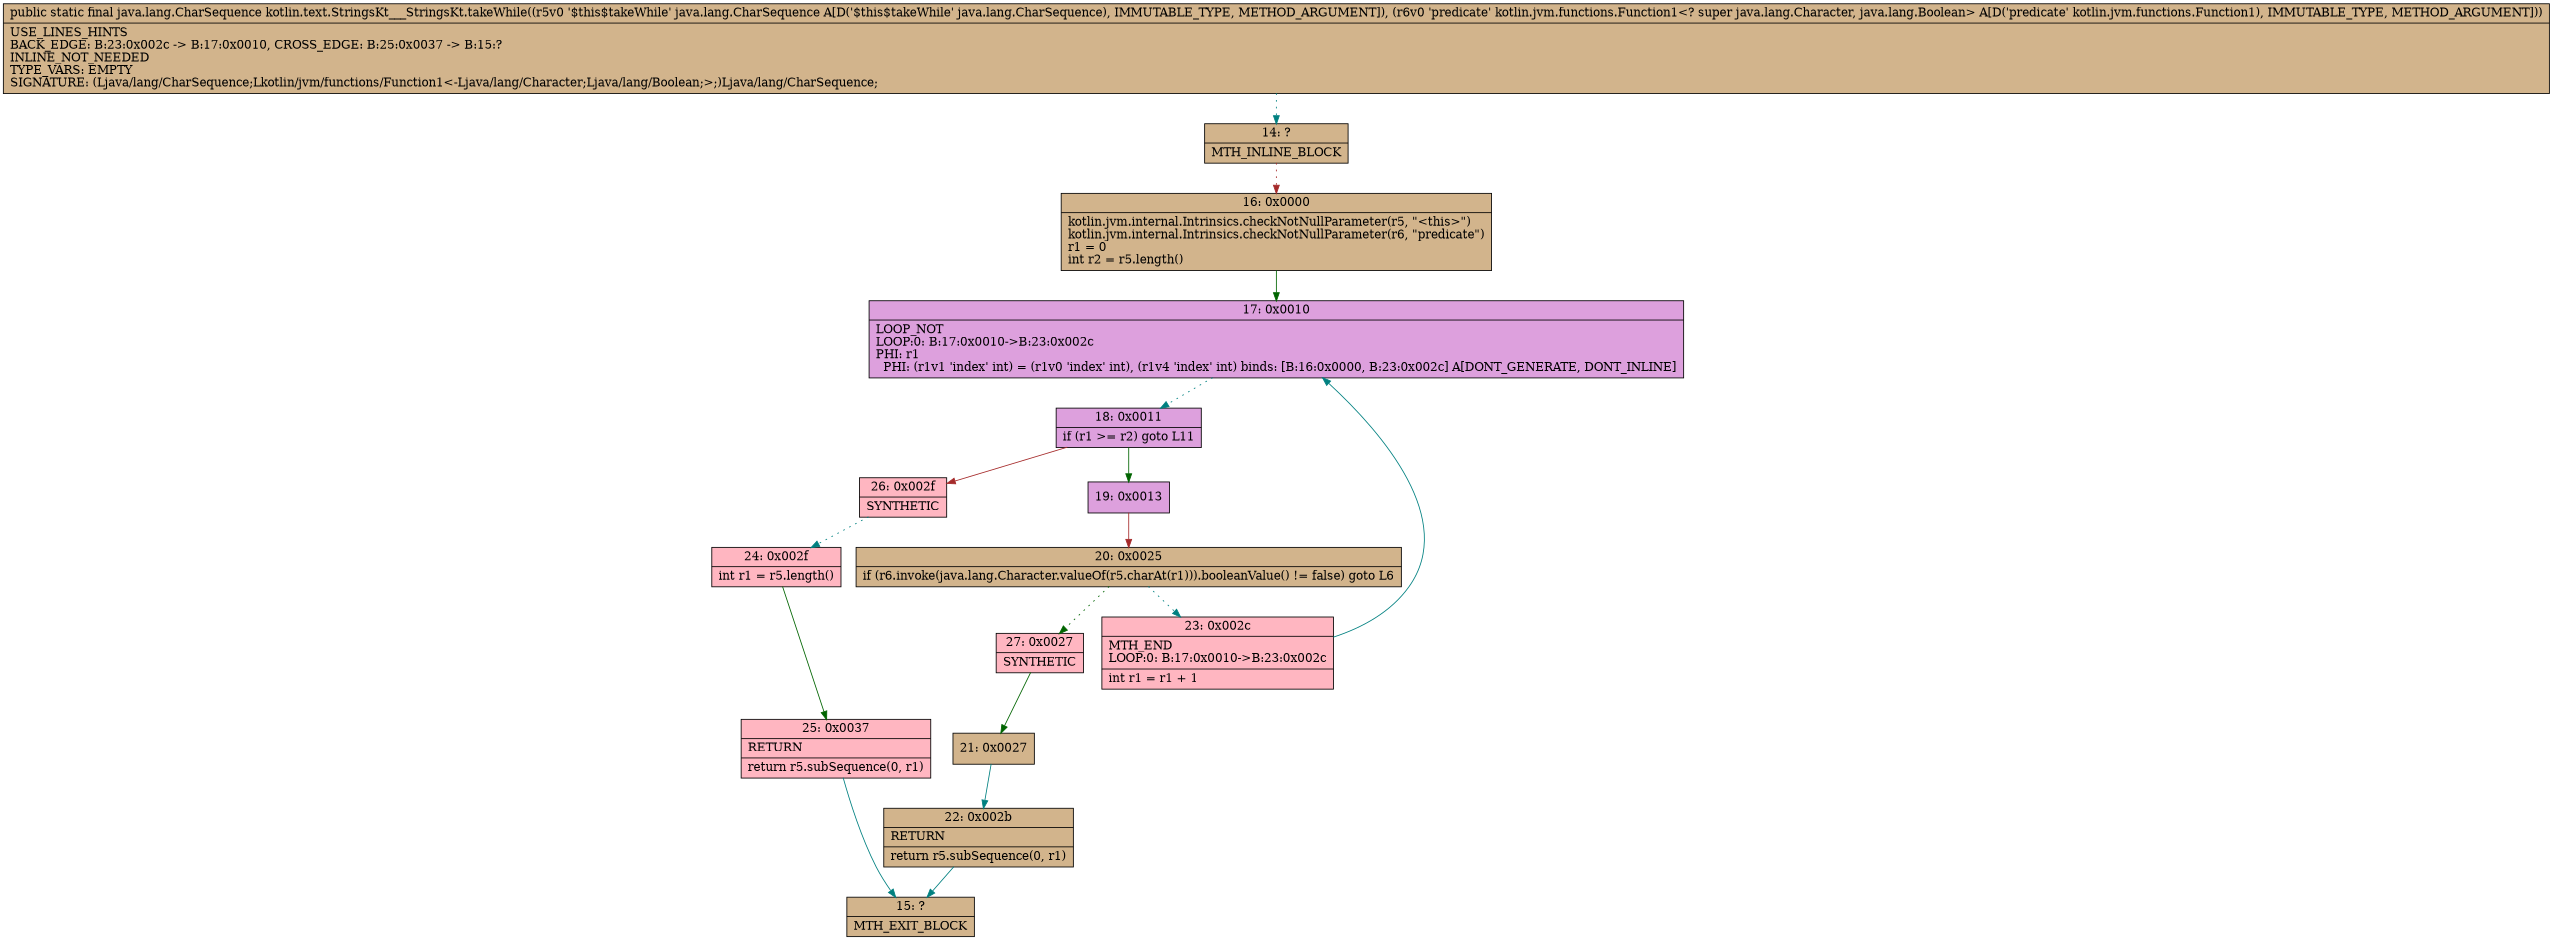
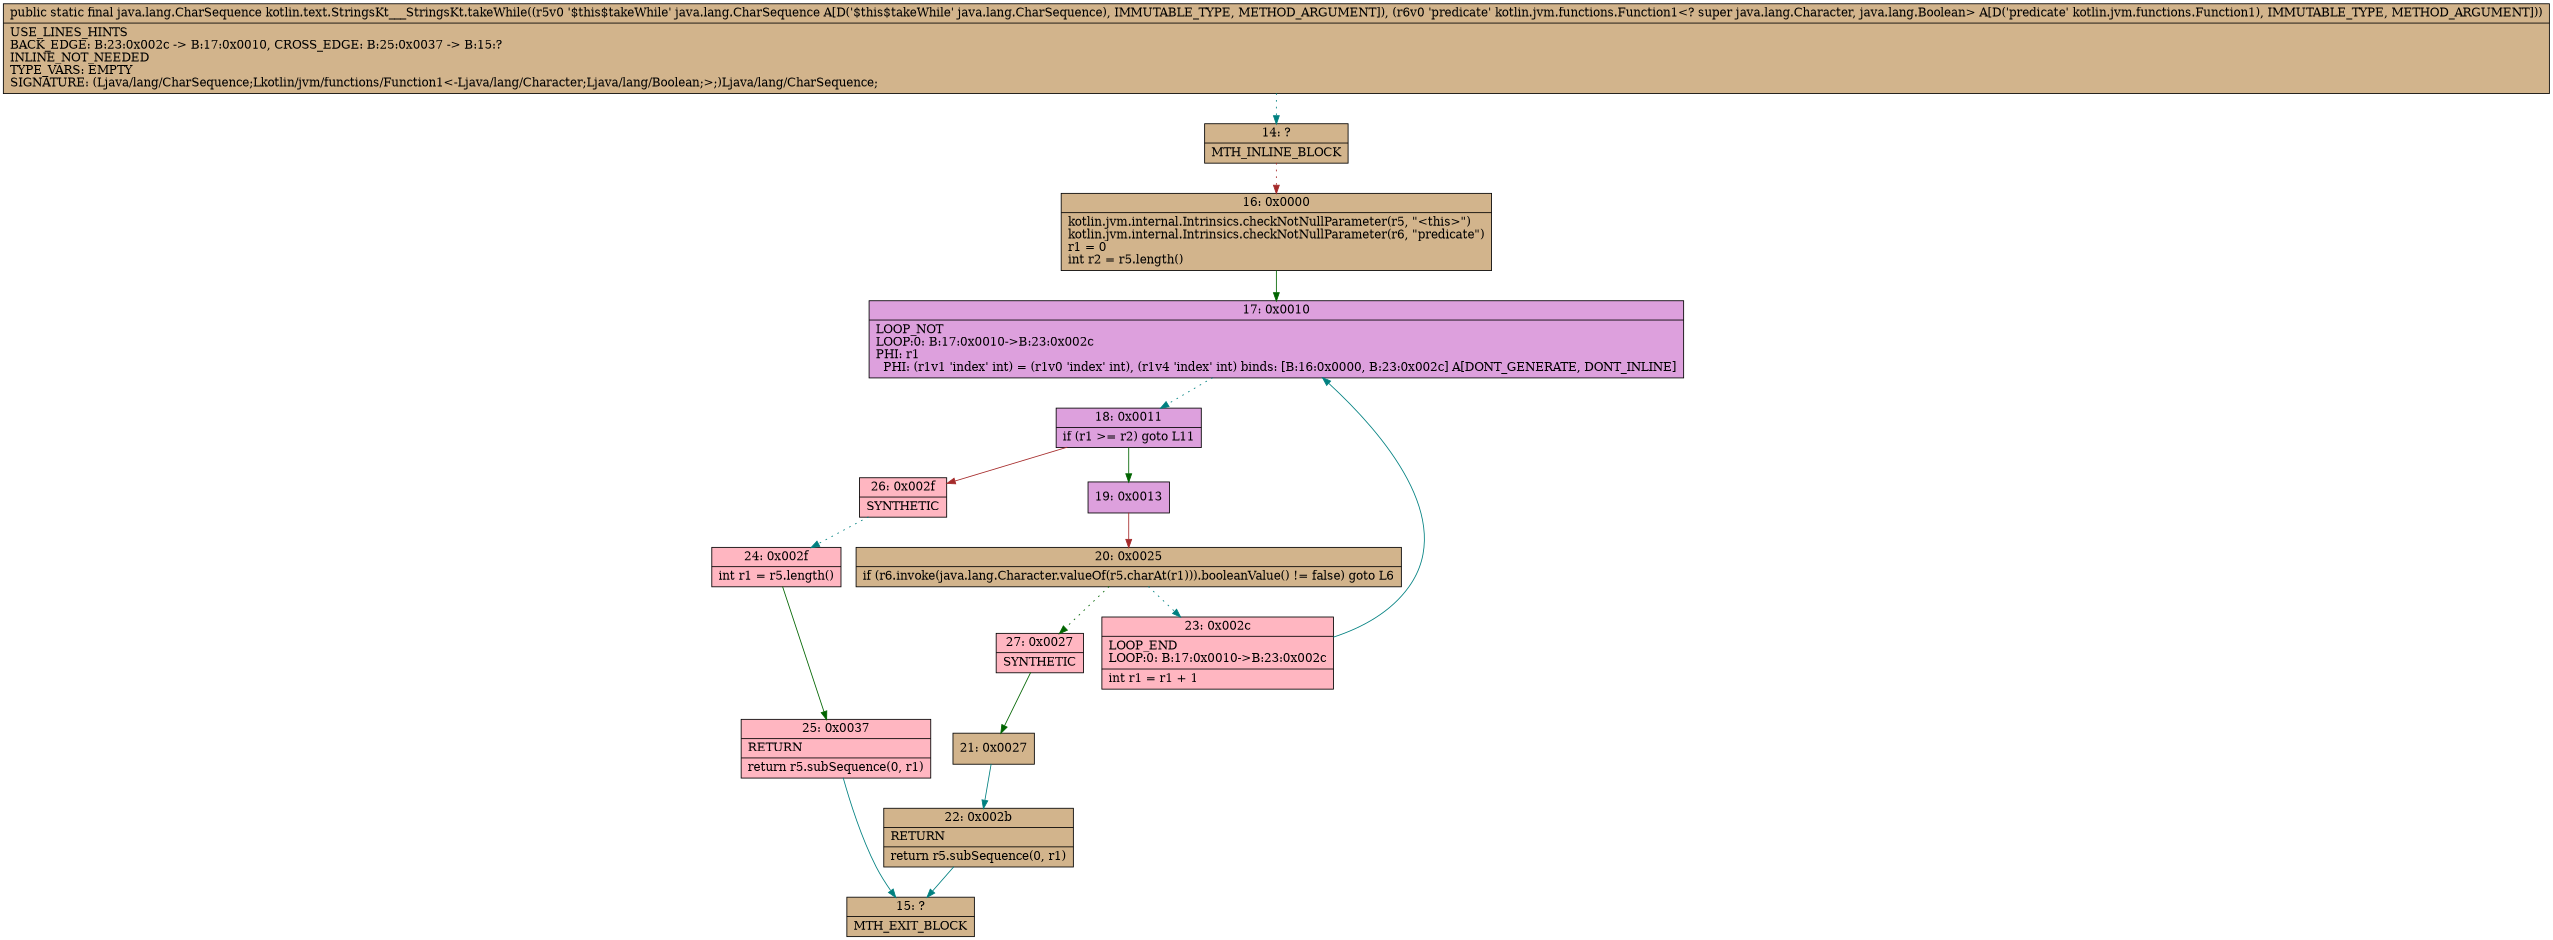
node "23: 0x002c": text "MTH_END" -> "LOOP_END"
